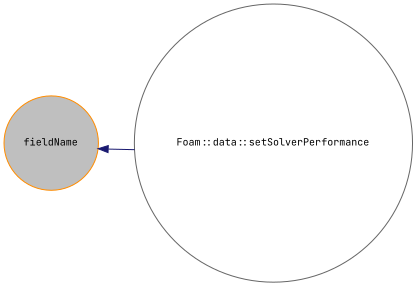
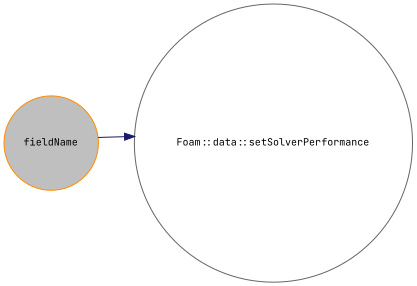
edge "Foam::data::setSolverPerformance" -> "fieldName": reversed
